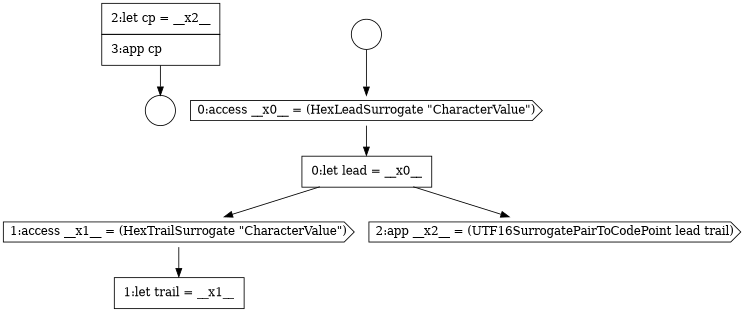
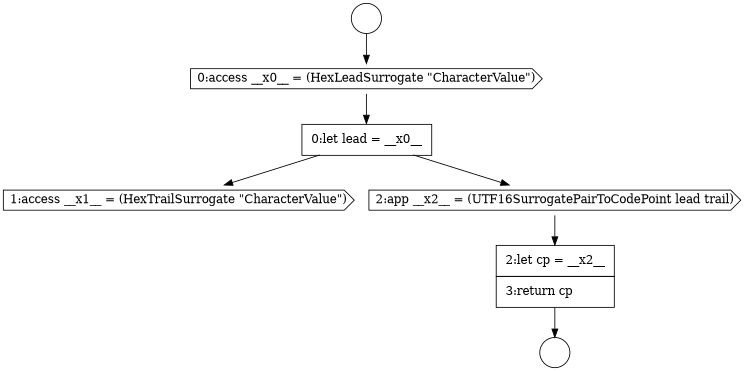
node "2:let cp = __x2__": text "3:app cp" -> "3:return cp"
edge "2:app __x2__ = (UTF16SurrogatePairToCodePoint lead trail)" -> "2:let cp = __x2__": added
node "1:let trail = __x1__": removed
